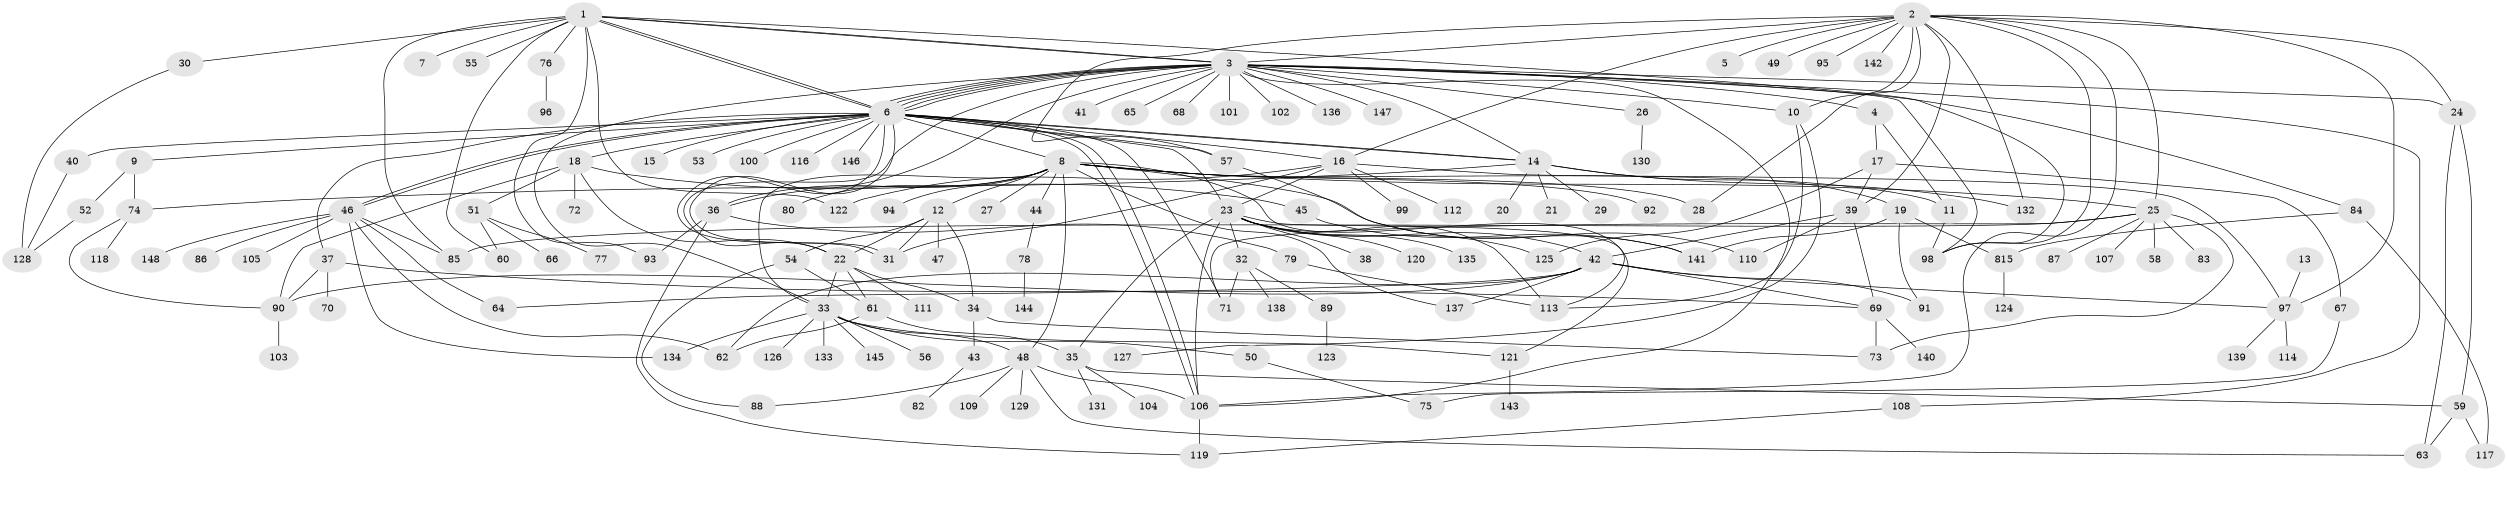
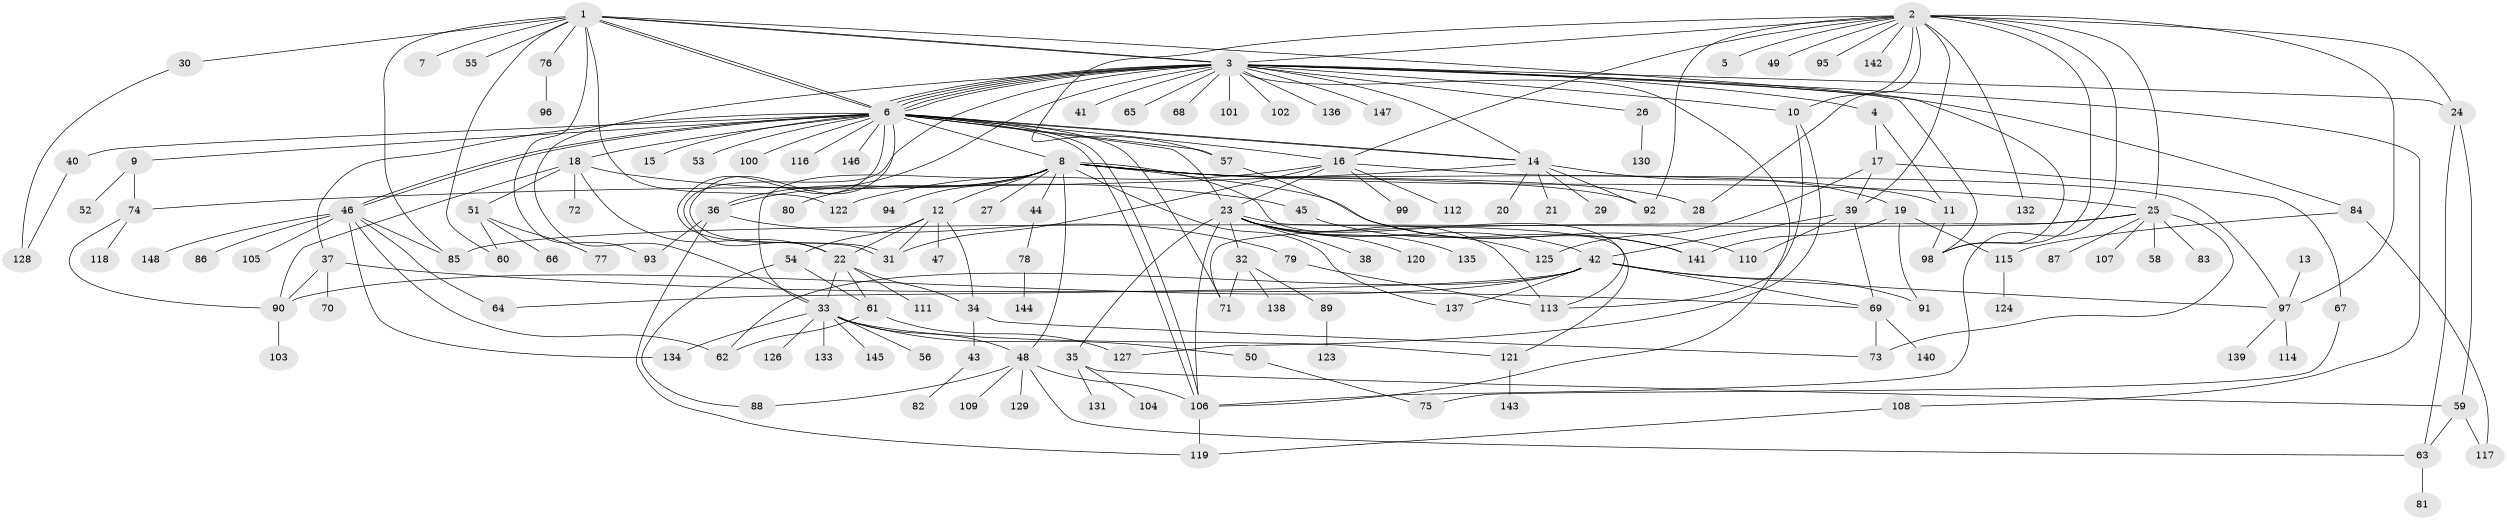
edge "2" -- "92": added
edge "14" -- "132": now "14" -- "92"
edge "52" -- "128": removed
node "815": label "815" -> "115"
edge "61" -- "35": now "61" -- "127"
node "81": added
